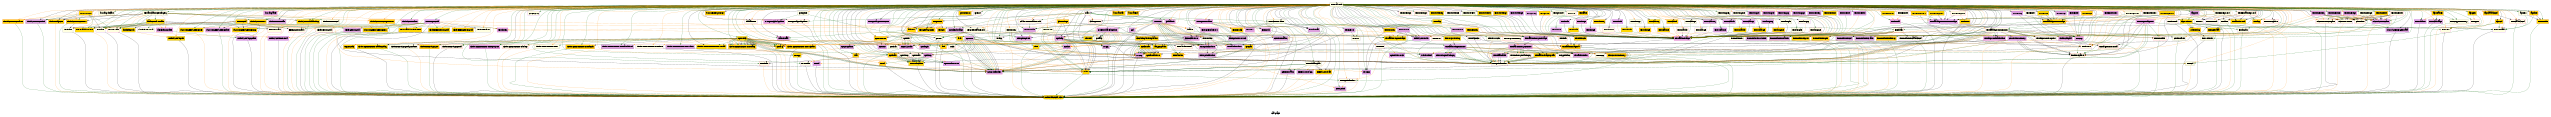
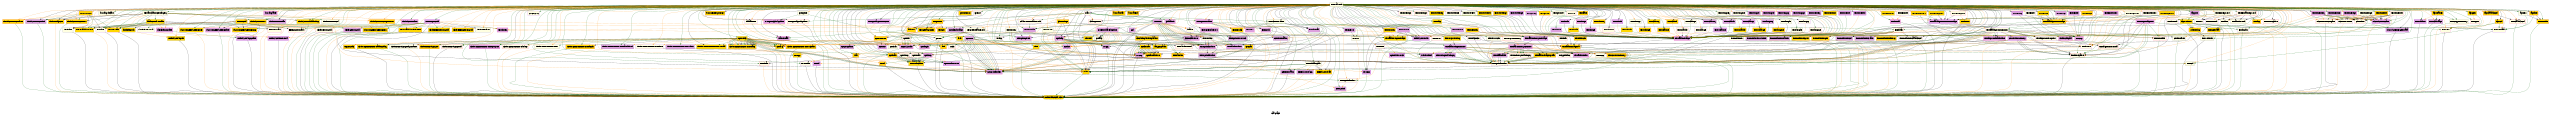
node "BN_abs_is_word": fillcolor gold -> lightyellow
edge "X509_STORE_CTX_new" -> "X509_free": now "test_store_ctx" -> "X509_free"
node "BIO_new_file": fillcolor lightyellow -> gold
